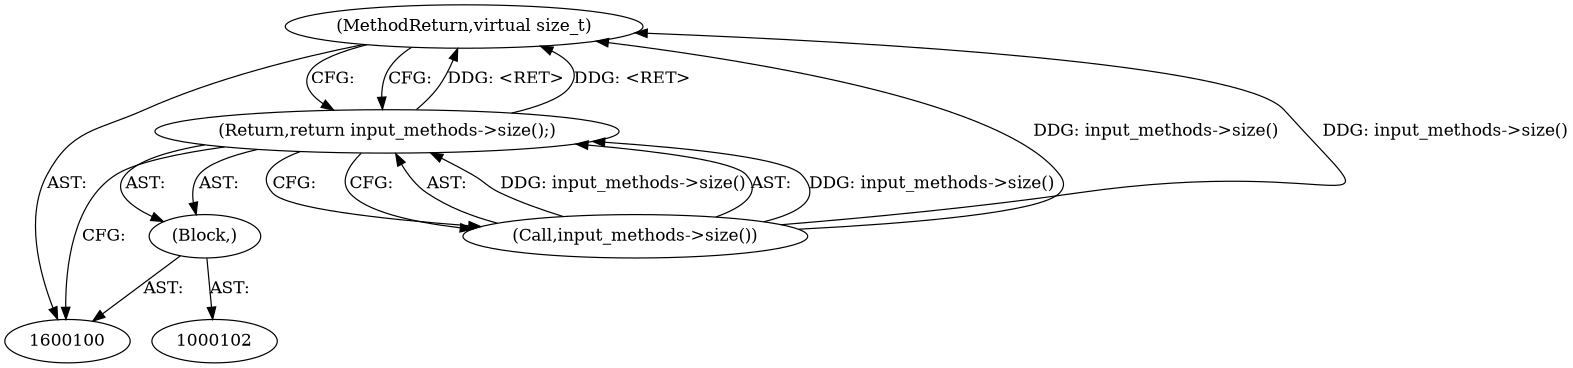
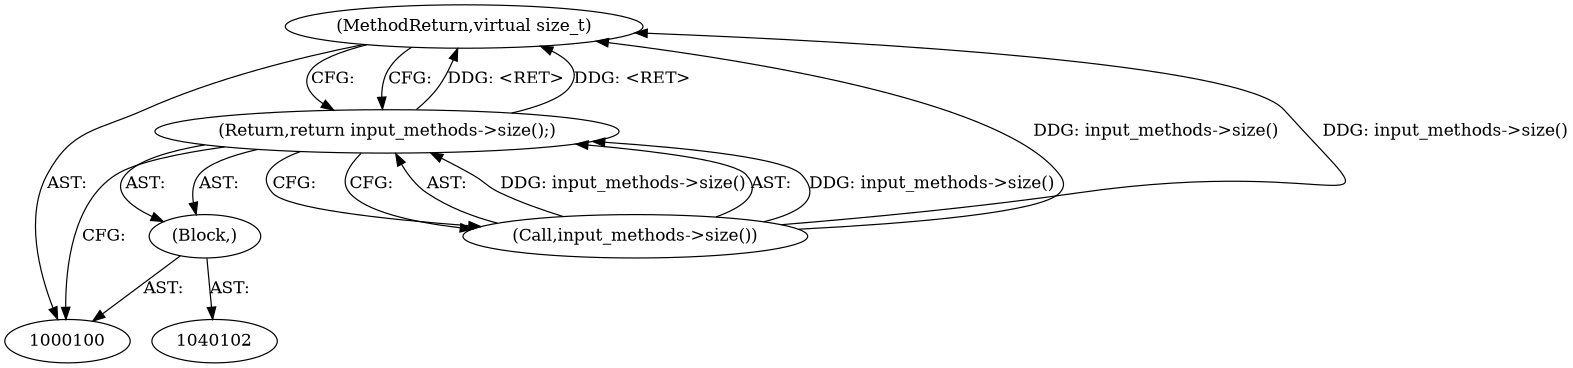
node "1600100": label "1600100" -> "1000100"
node "1000102": label "1000102" -> "1040102"
